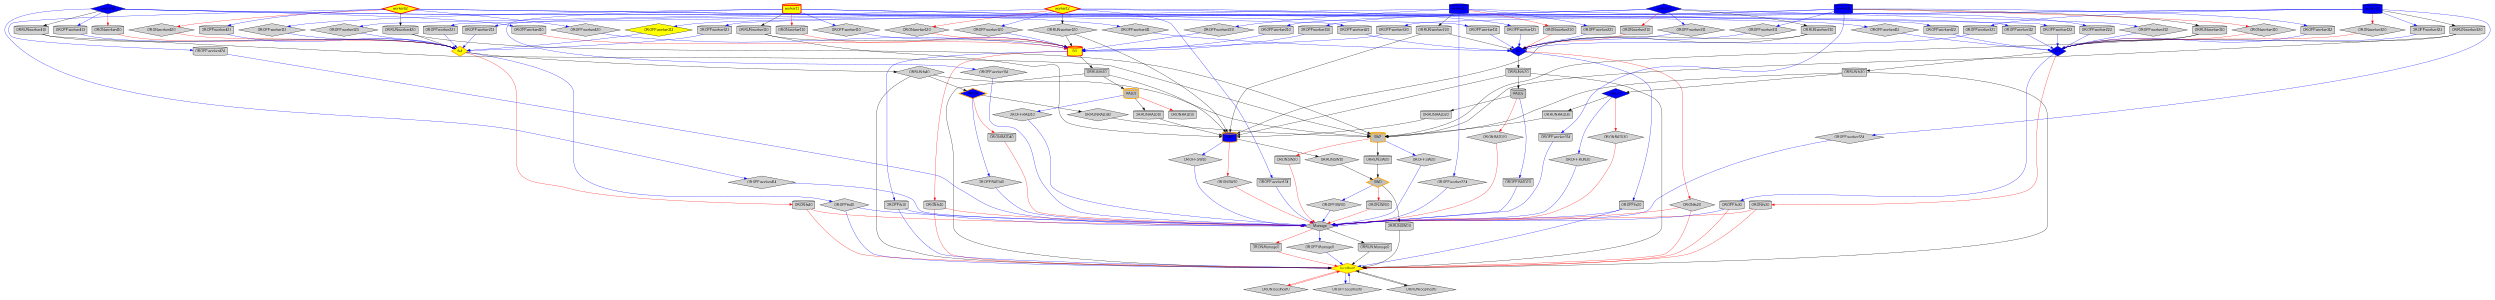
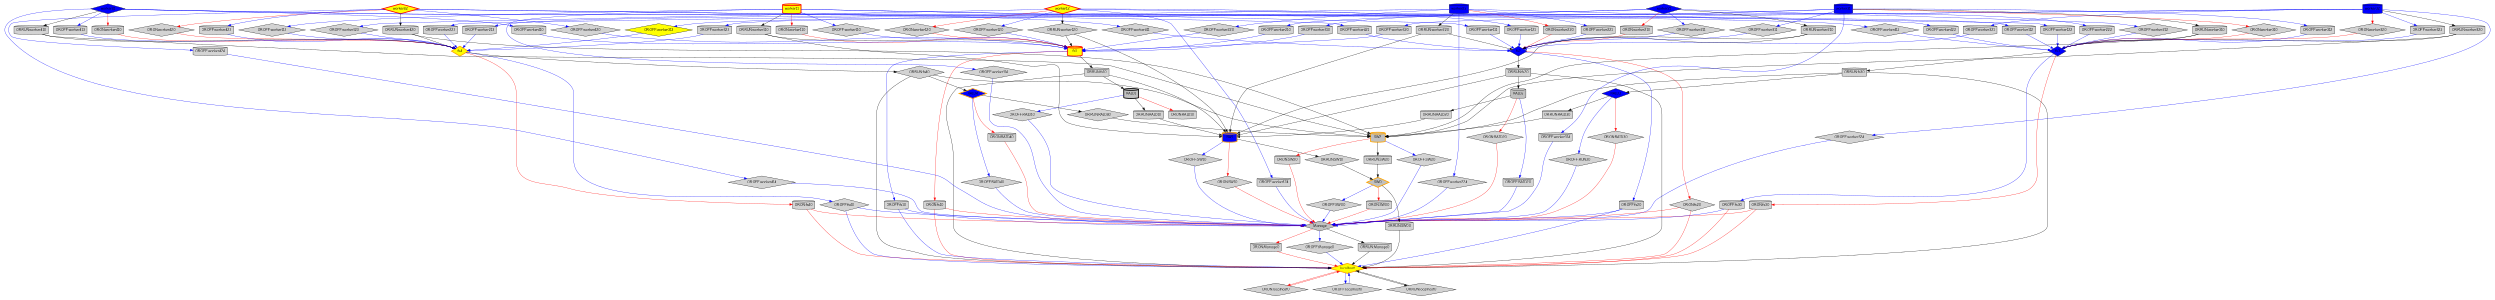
edge "OR:OFF:worker410" -> "fs1": color red -> blue
node "RAID1": color orange -> black
